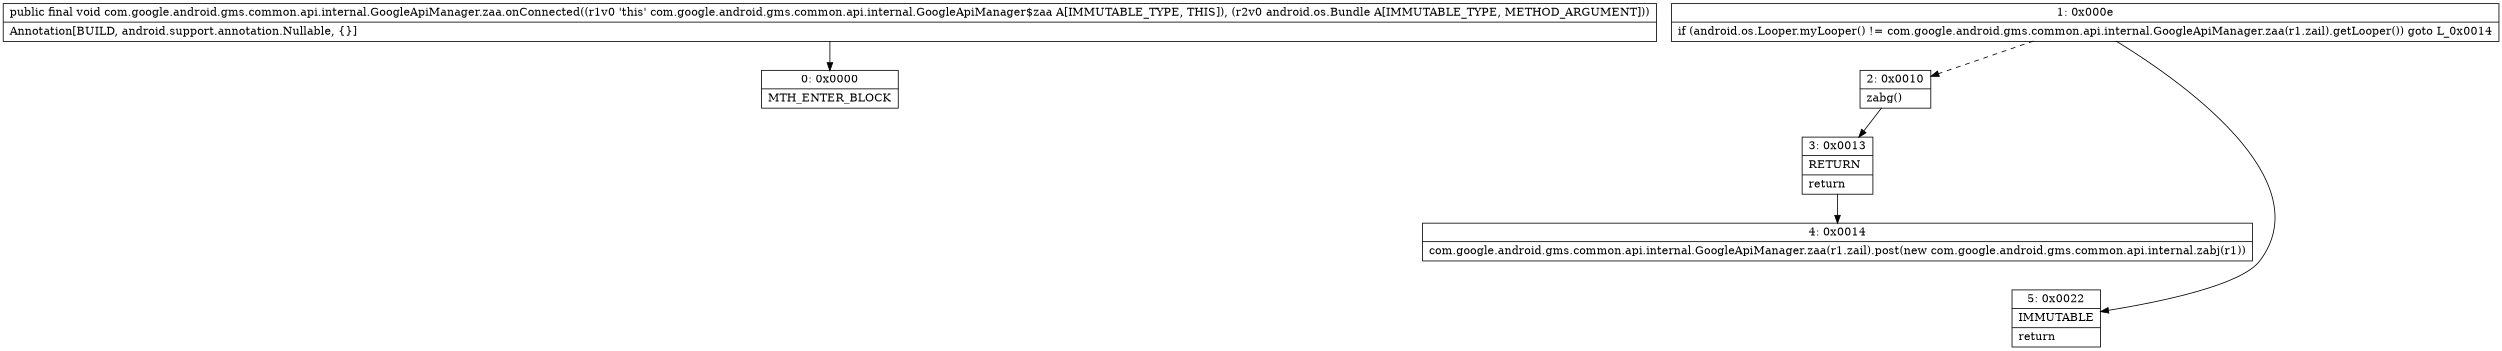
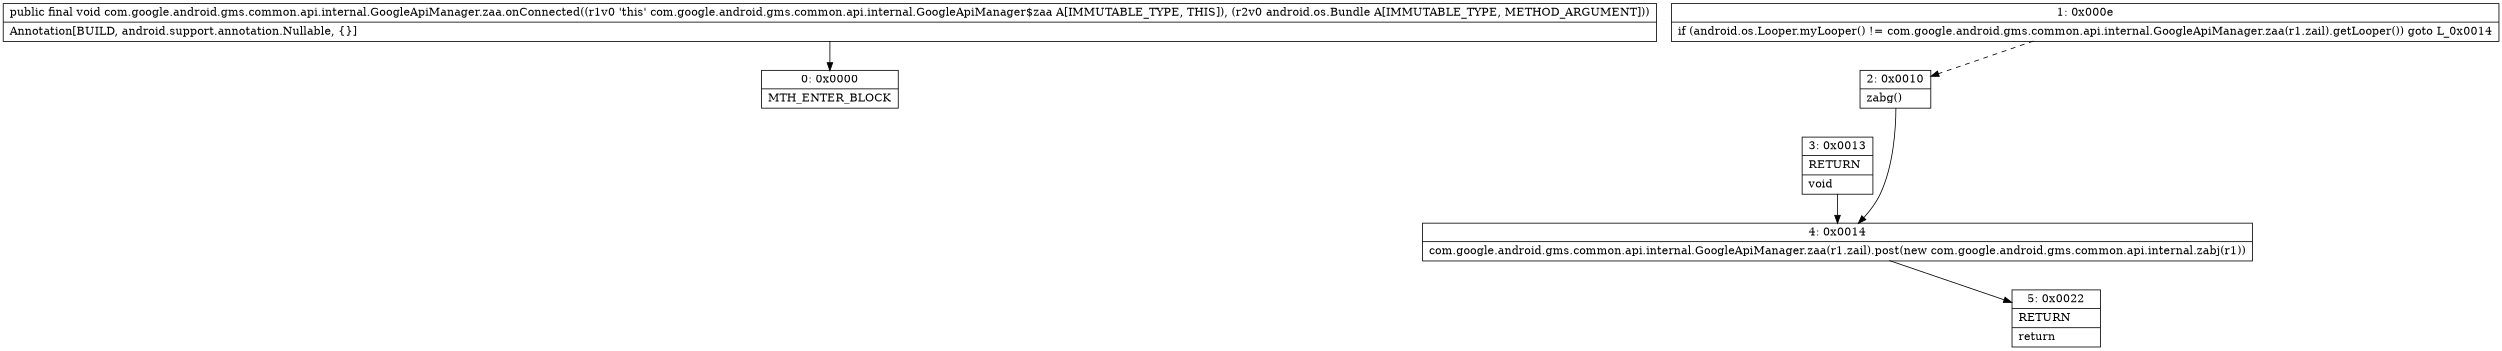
edge "2: 0x0010" -> "3: 0x0013": now "2: 0x0010" -> "4: 0x0014"
node "3: 0x0013": text "return" -> "void"
edge "1: 0x000e" -> "5: 0x0022": now "4: 0x0014" -> "5: 0x0022"
node "5: 0x0022": text "IMMUTABLE" -> "RETURN"
